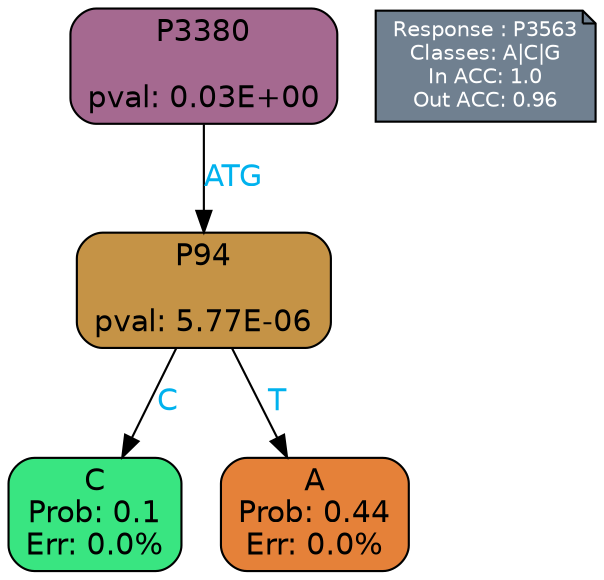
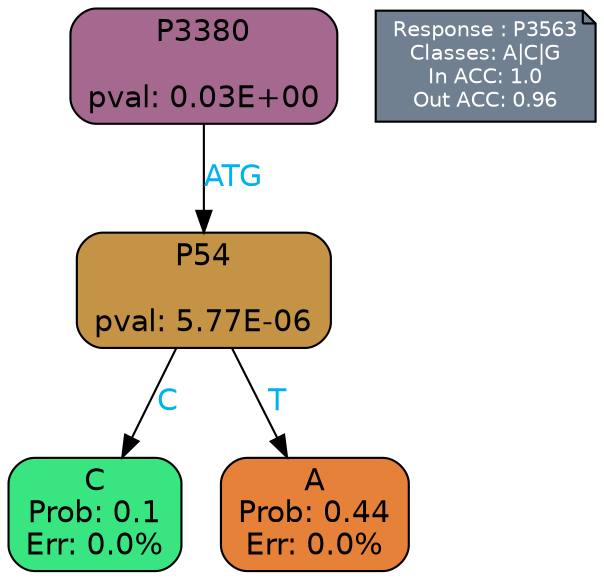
node "P94 pval: 5.77E-06": label "P94 pval: 5.77E-06" -> "P54 pval: 5.77E-06"
